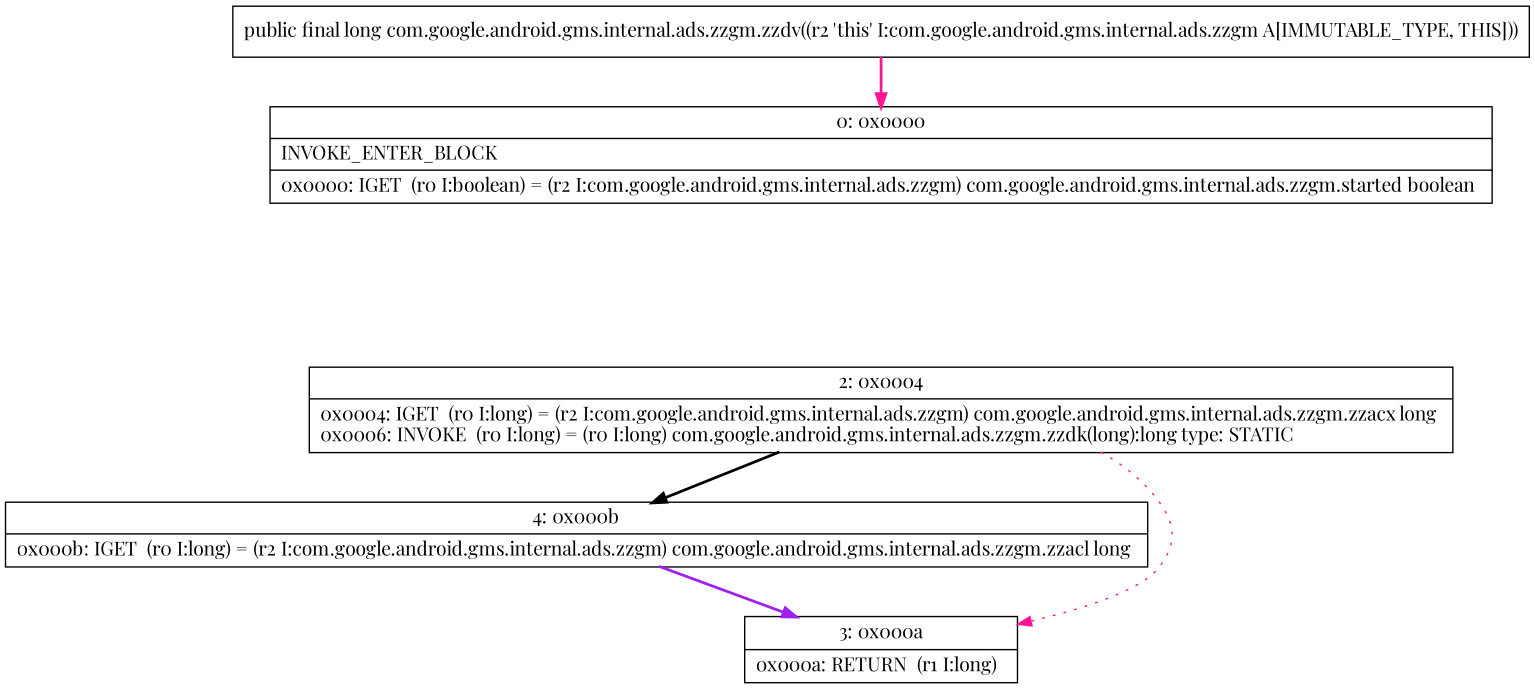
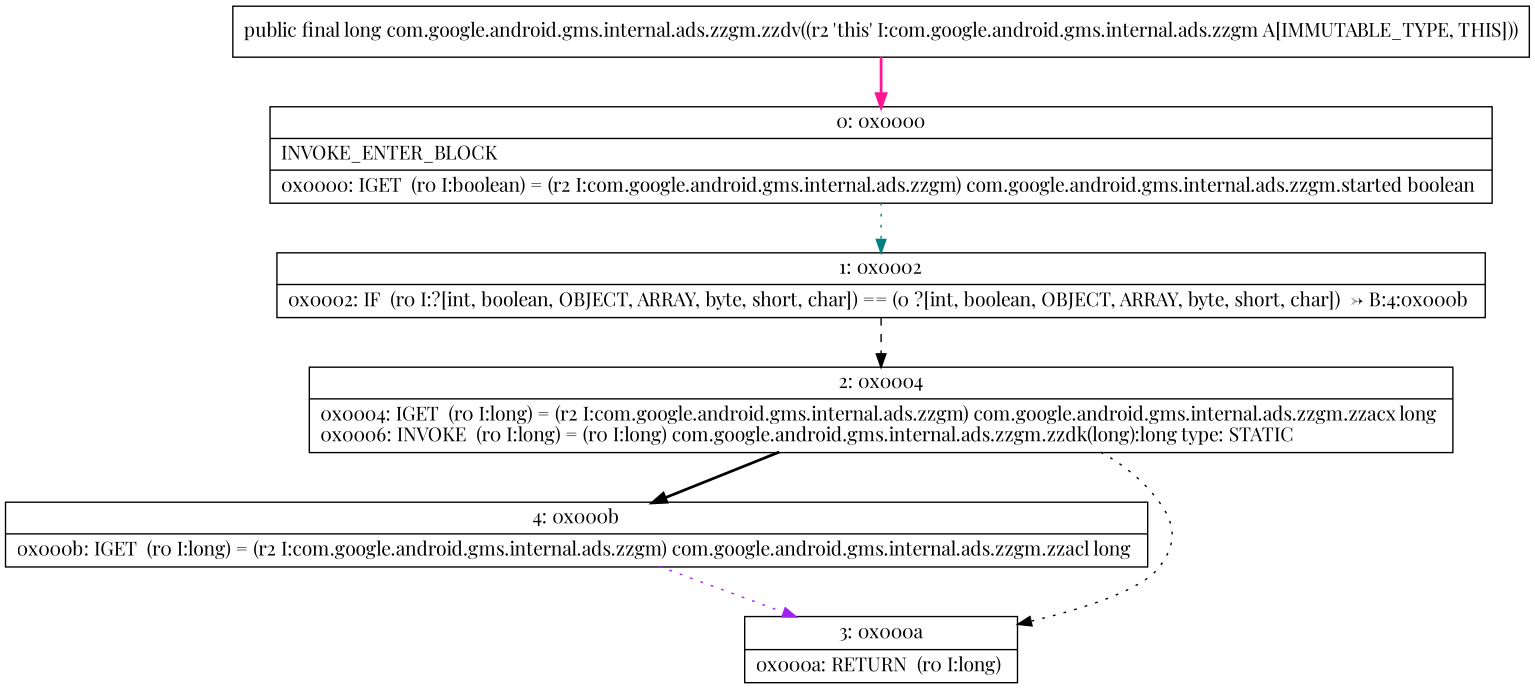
node "1: 0x0002": added
edge "2: 0x0004" -> "3: 0x000a": color deeppink -> black
edge "4: 0x000b" -> "3: 0x000a": style bold -> dotted
node "3: 0x000a": text "0x000a: RETURN  (r1 I:long)" -> "0x000a: RETURN  (r0 I:long)"
